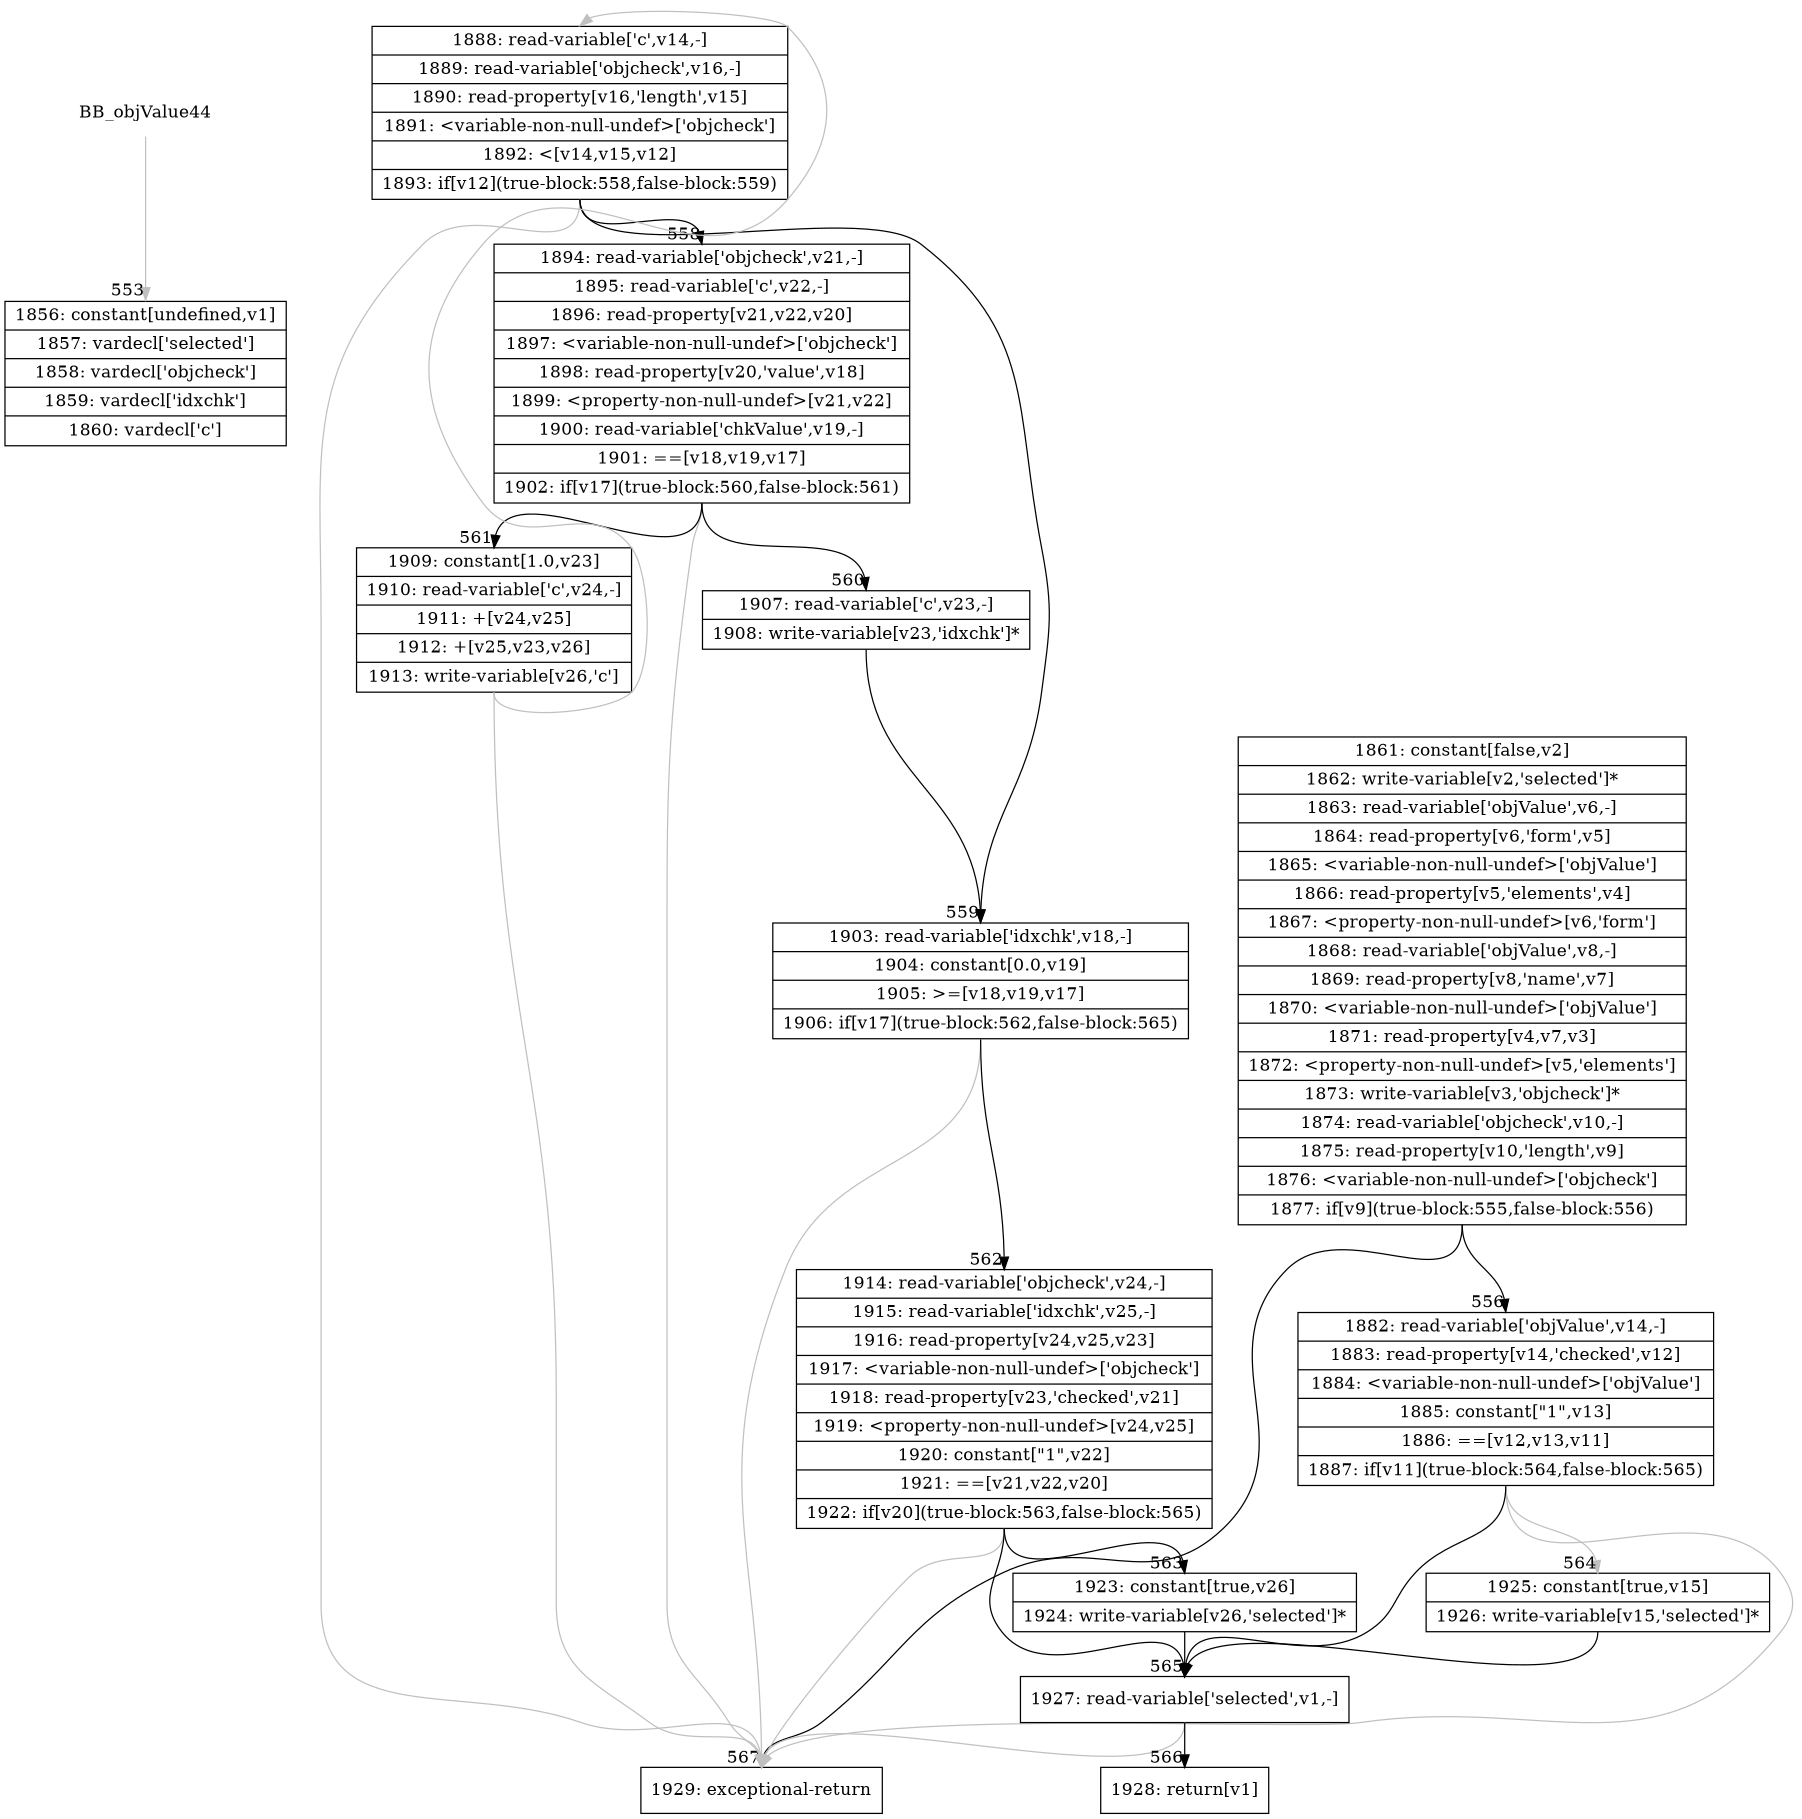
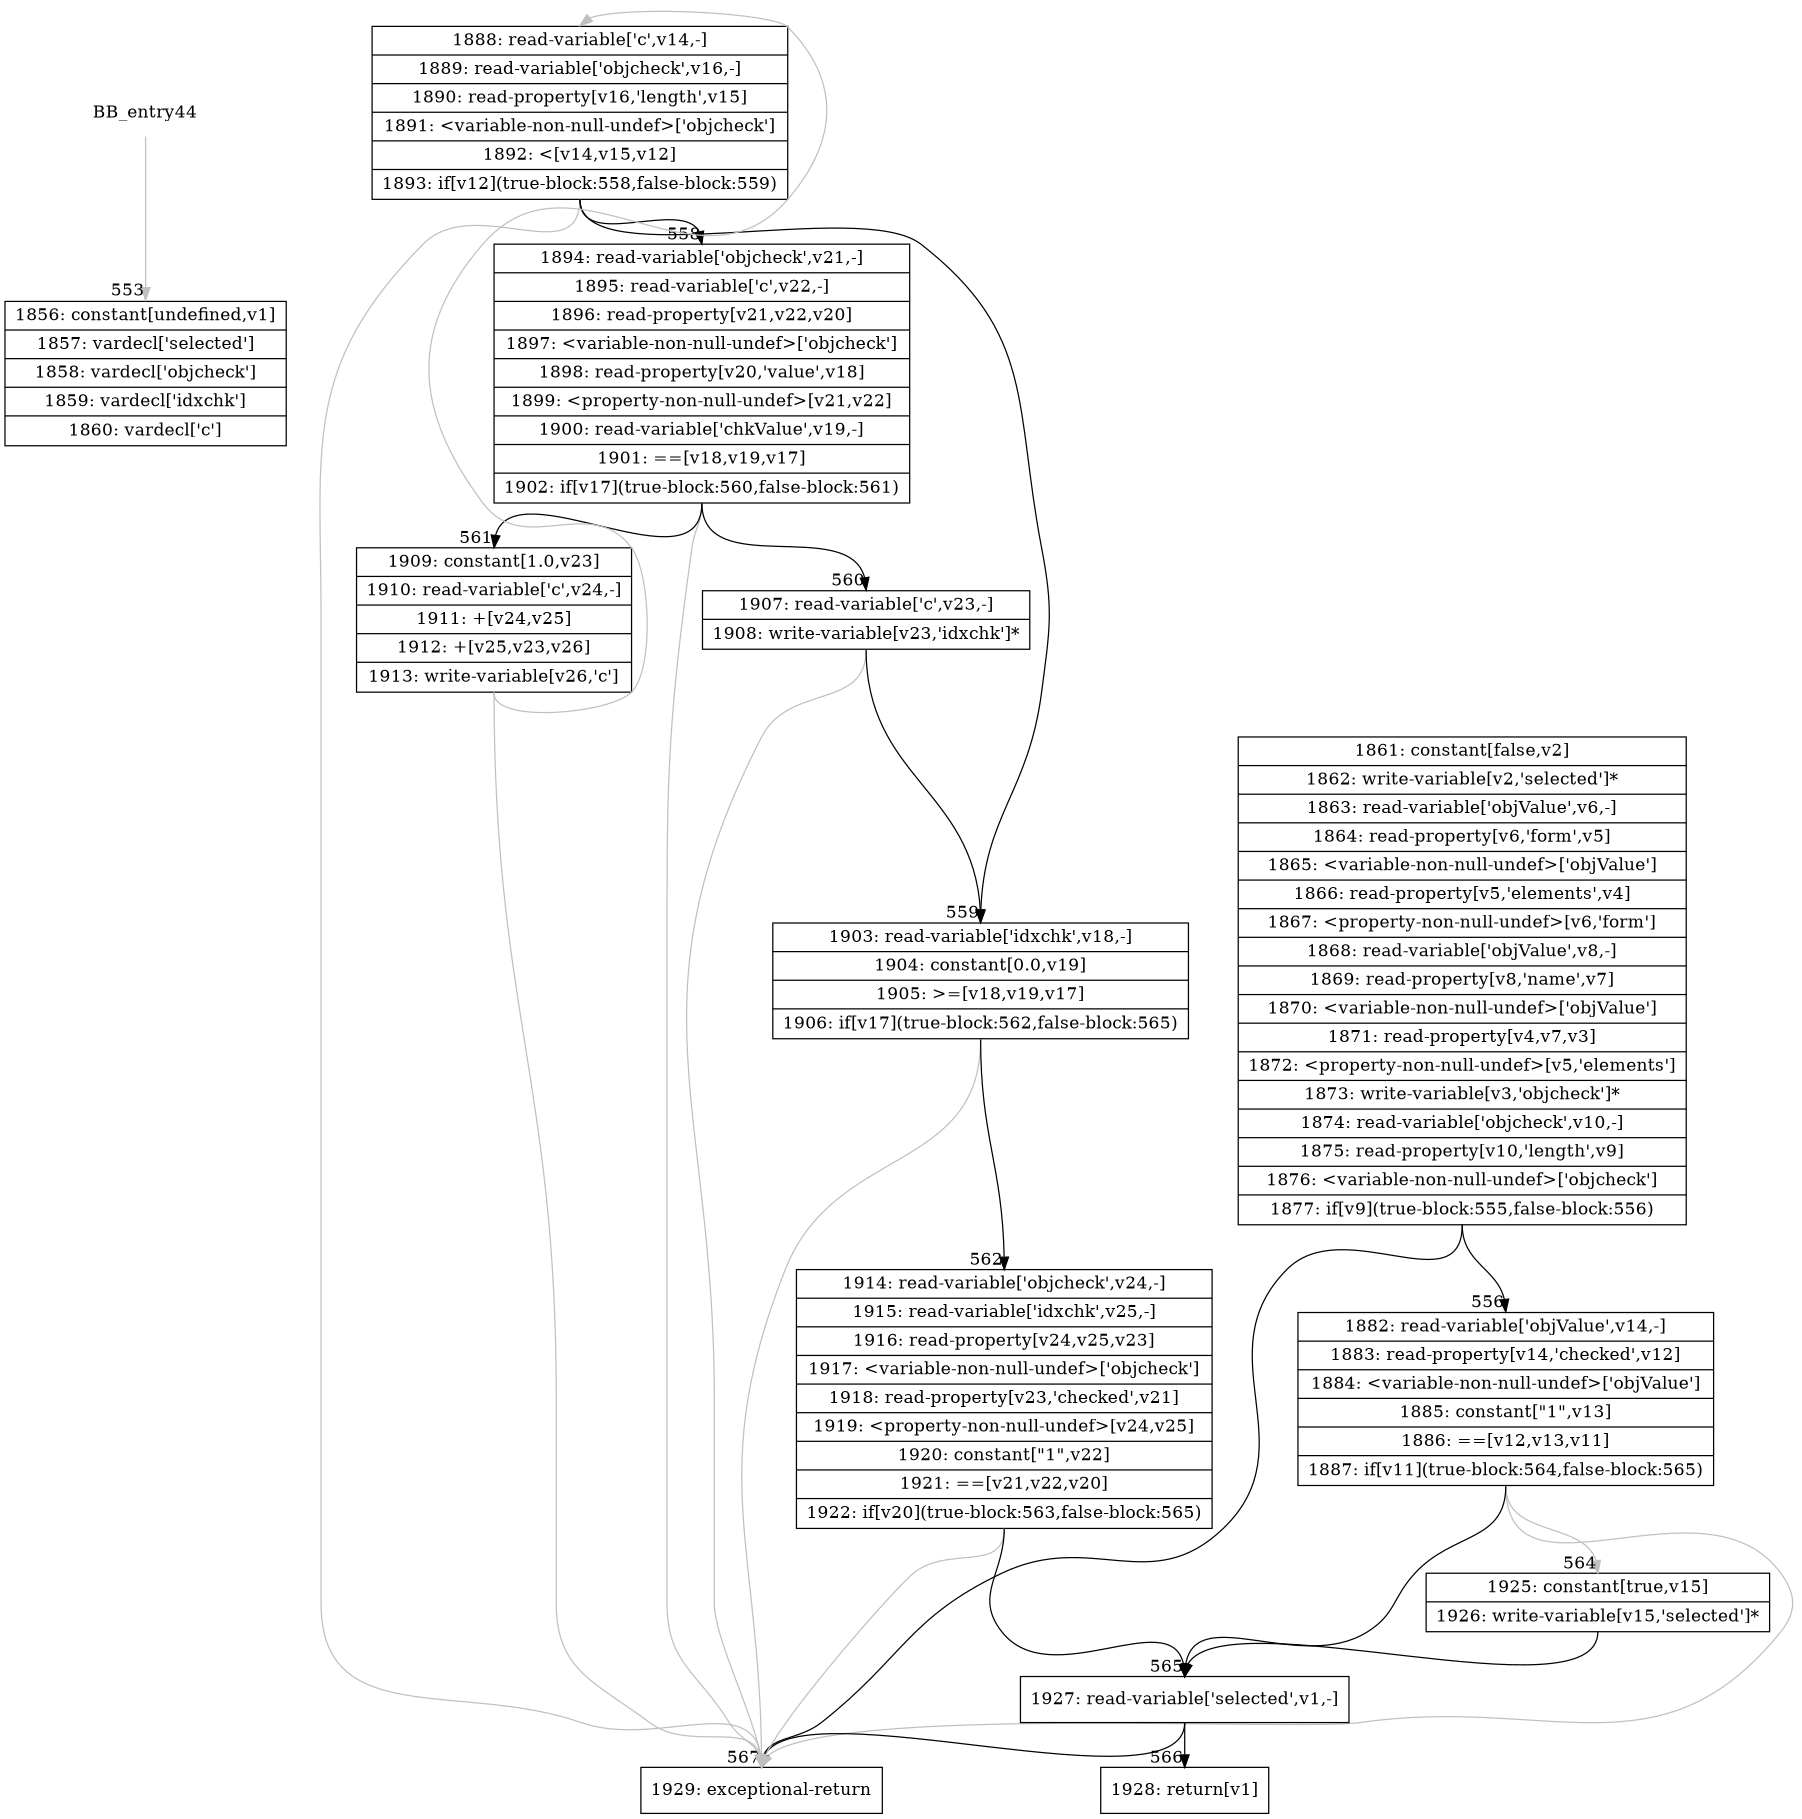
node "BB_objValue44": label "BB_objValue44" -> "BB_entry44"
edge "1907: read-variable['c',v23,-]" -> "1929: exceptional-return": added
node "1923: constant[true,v26]": removed
edge "1927: read-variable['selected',v1,-]" -> "1929: exceptional-return": color gray -> black
